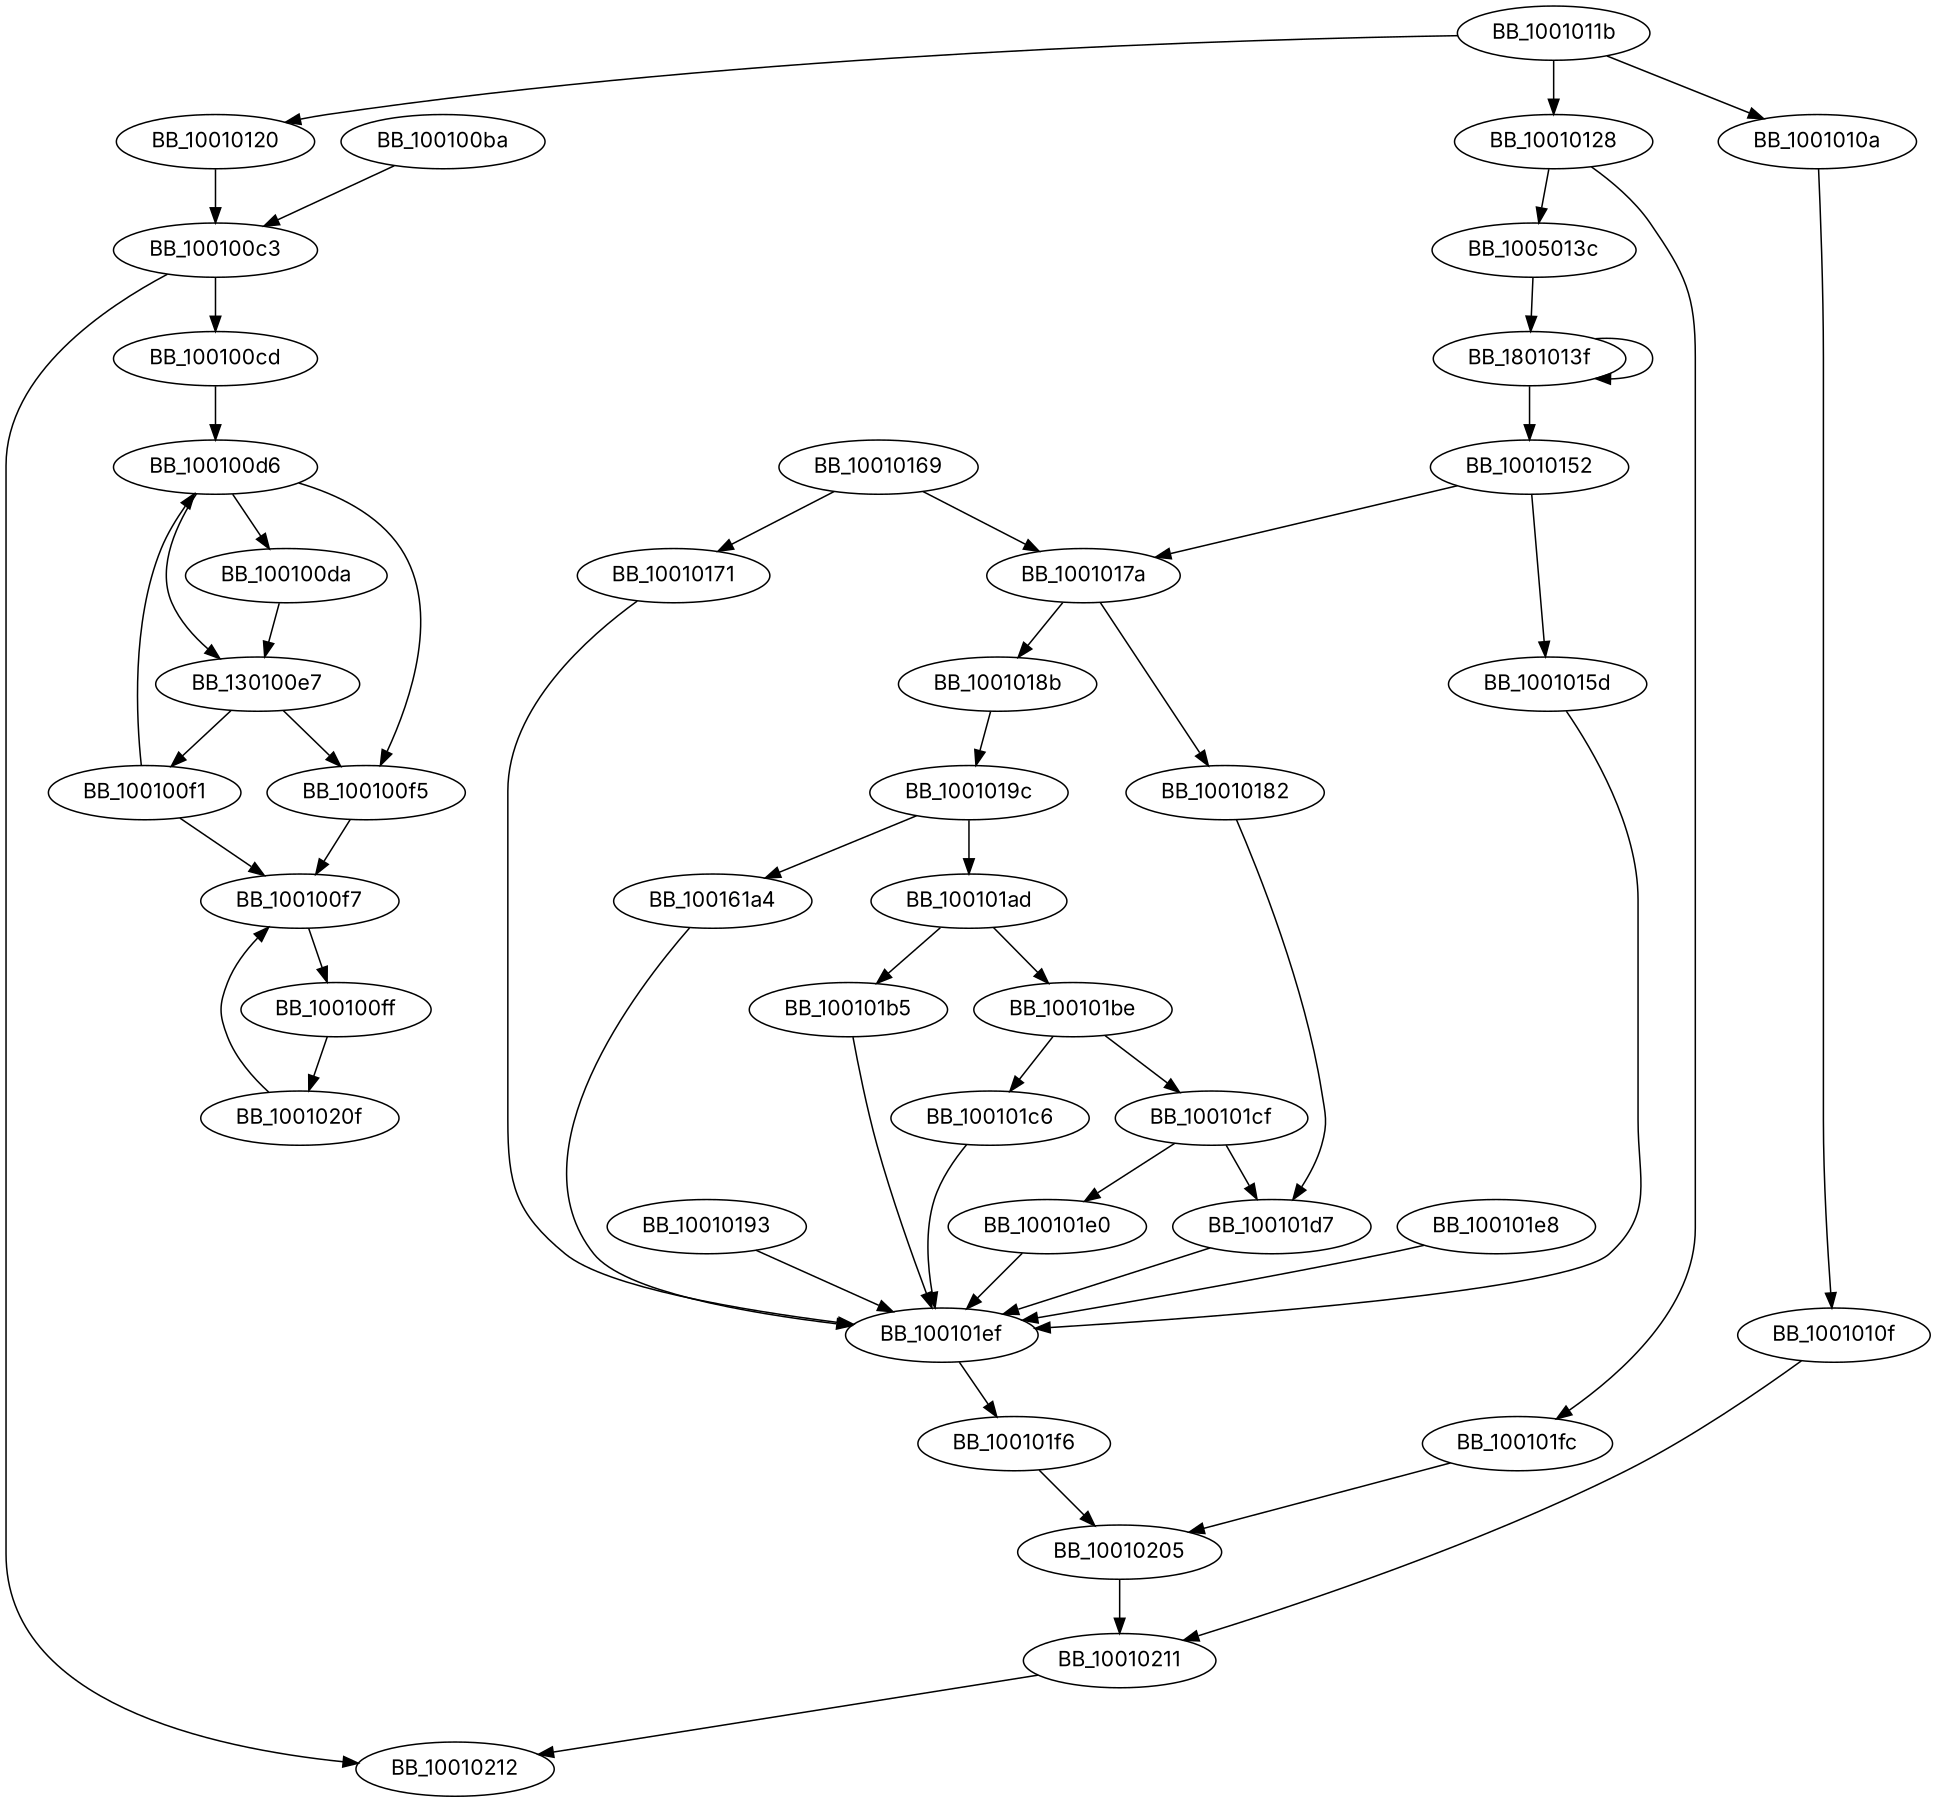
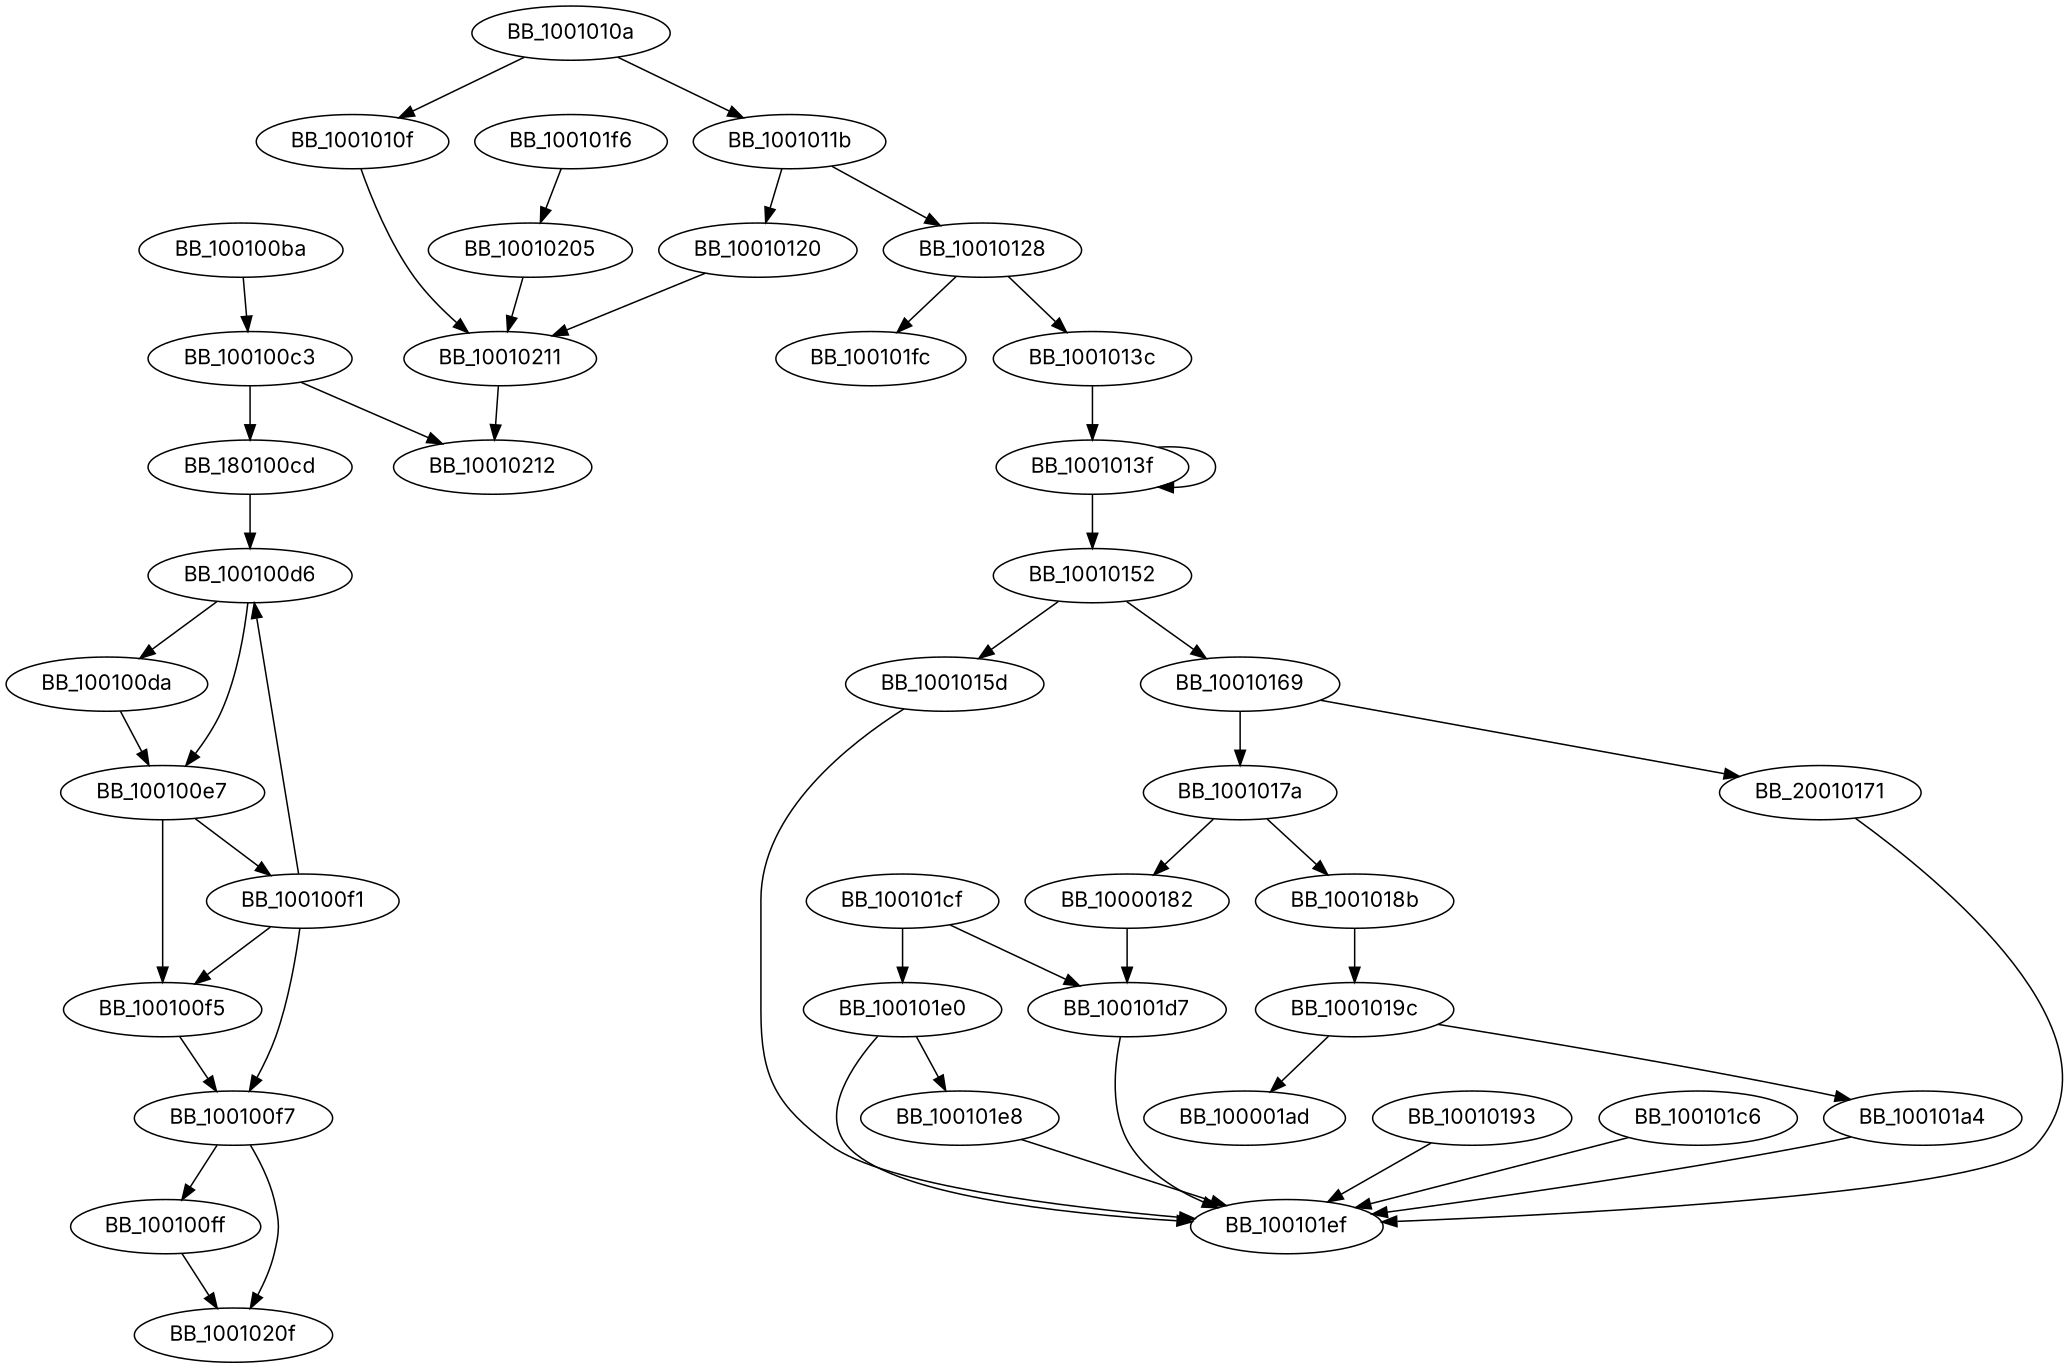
edge "BB_1001011b" -> "BB_1001010a": reversed
edge "BB_10010120" -> "BB_100100c3": now "BB_10010120" -> "BB_10010211"
node "BB_1005013c": label "BB_1005013c" -> "BB_1001013c"
node "BB_100100cd": label "BB_100100cd" -> "BB_180100cd"
node "BB_1801013f": label "BB_1801013f" -> "BB_1001013f"
edge "BB_10010152" -> "BB_1001017a": now "BB_10010152" -> "BB_10010169"
node "BB_10010171": label "BB_10010171" -> "BB_20010171"
edge "BB_100100d6" -> "BB_100100f5": now "BB_100100f1" -> "BB_100100f5"
node "BB_130100e7": label "BB_130100e7" -> "BB_100100e7"
node "BB_10010182": label "BB_10010182" -> "BB_10000182"
node "BB_100161a4": label "BB_100161a4" -> "BB_100101a4"
node "BB_100101ad": label "BB_100101ad" -> "BB_100001ad"
node "BB_100101b5": removed
node "BB_100101be": removed
edge "BB_1001020f" -> "BB_100100f7": reversed
edge "BB_100101e0" -> "BB_100101e8": added
edge "BB_100101ef" -> "BB_100101f6": removed
edge "BB_100101fc" -> "BB_10010205": removed
